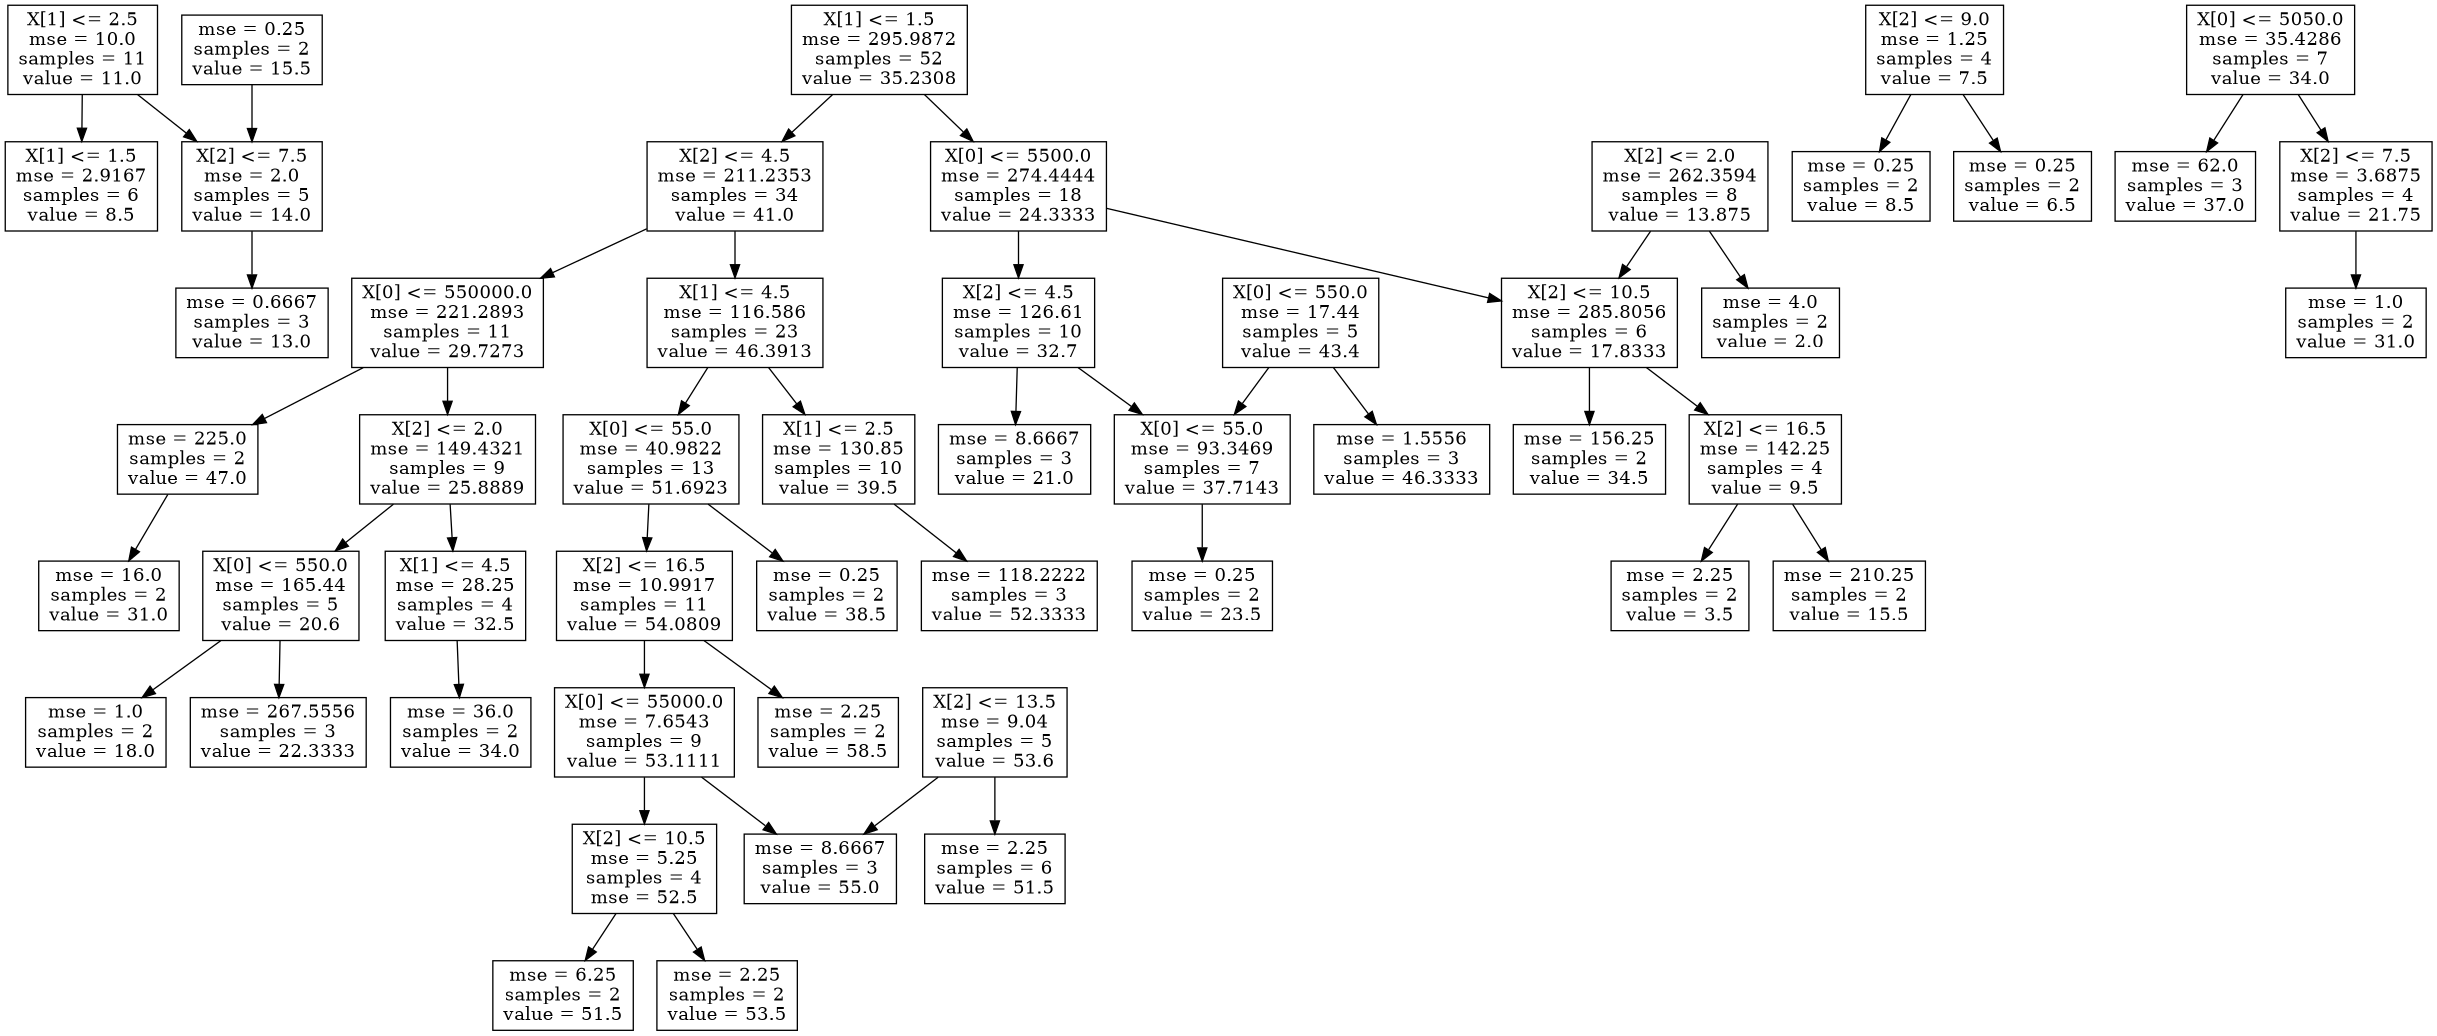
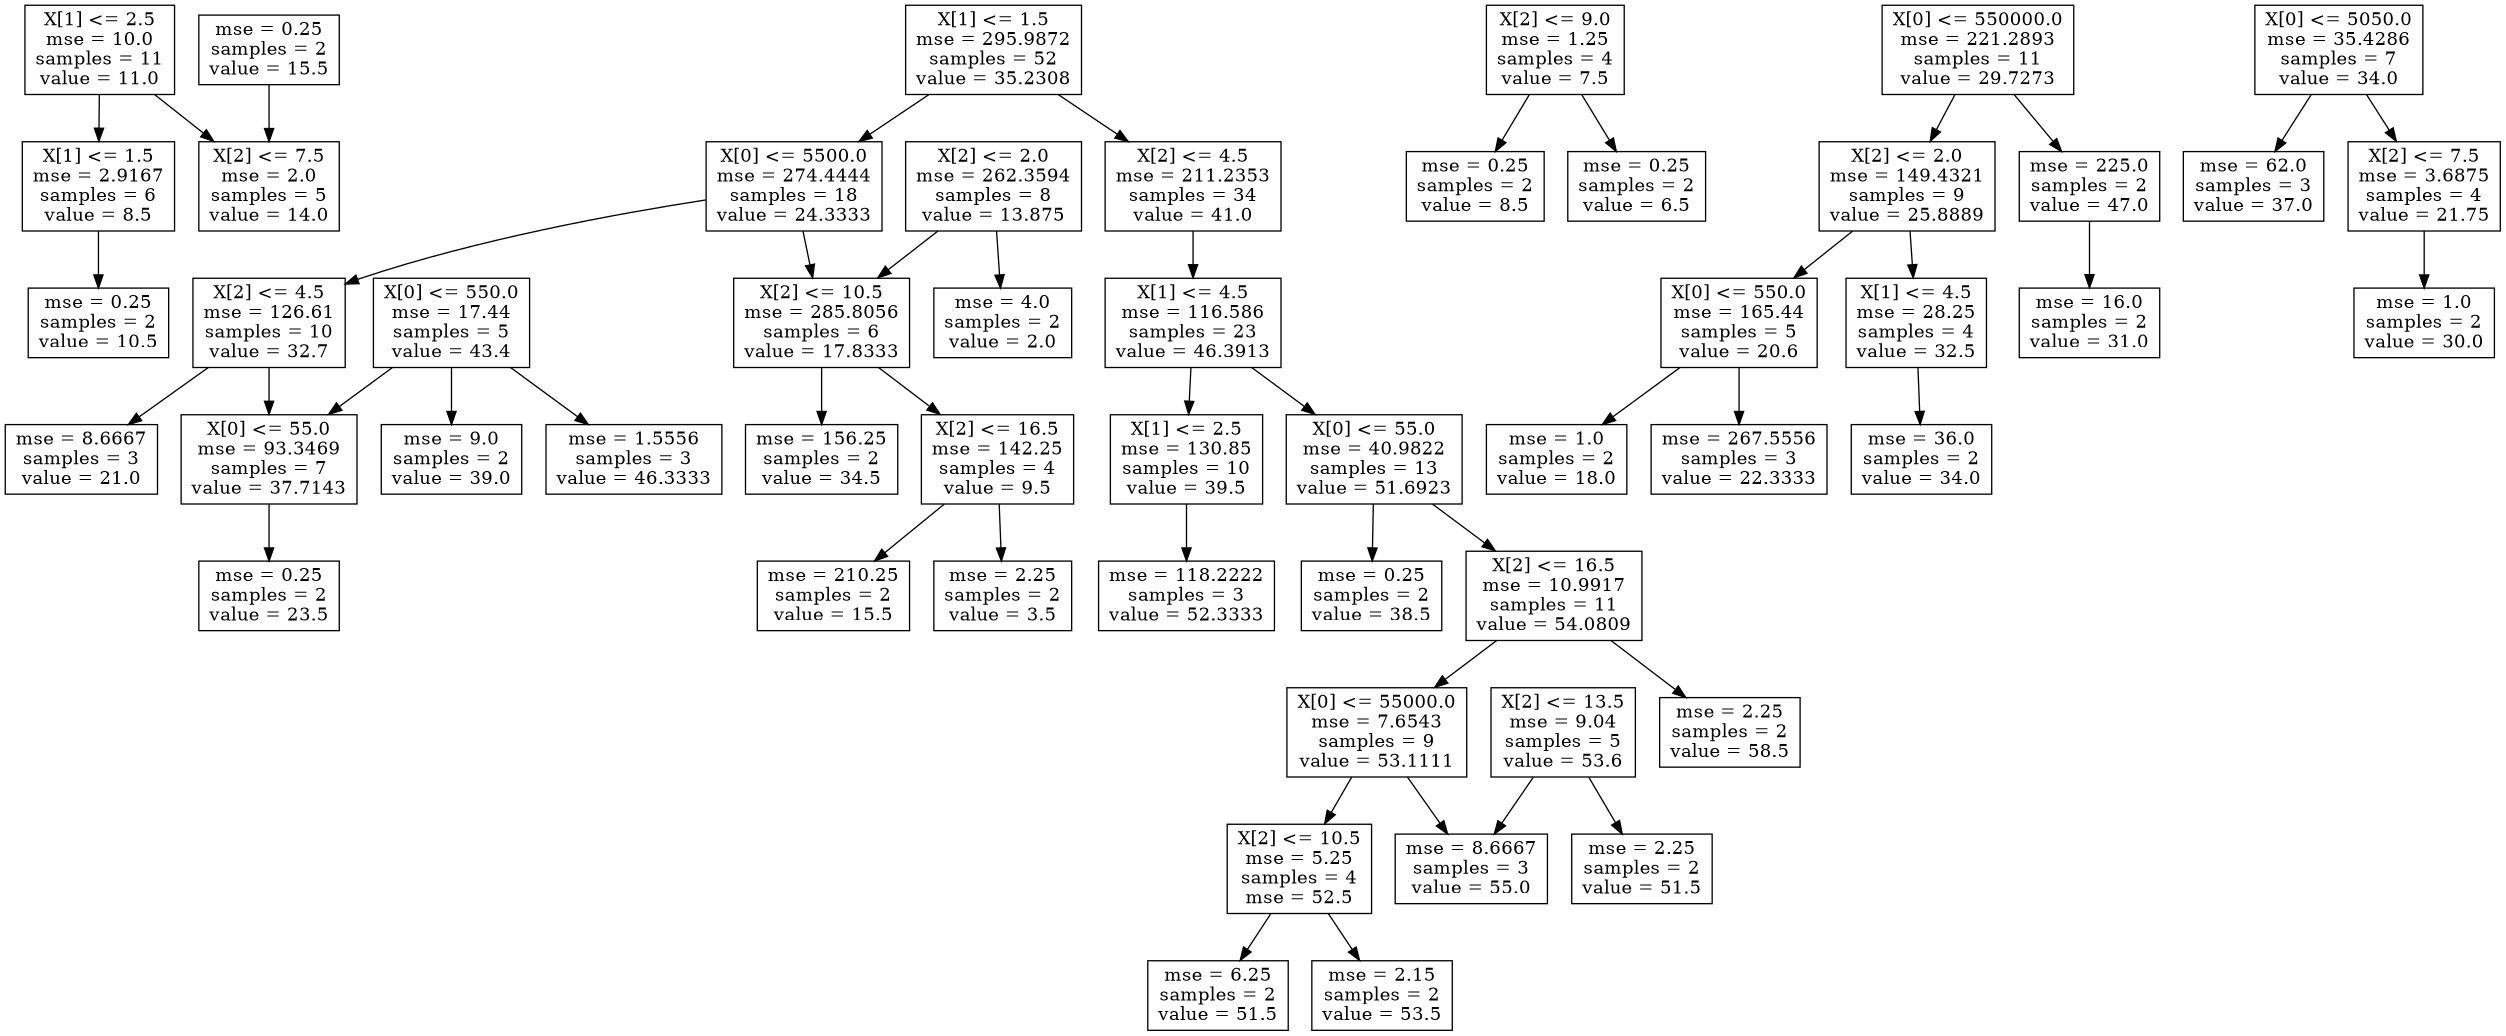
edge "X[2] <= 4.5 mse = 211.2353 samples = 34 value = 41.0" -> "X[0] <= 550000.0 mse = 221.2893 samples = 11 value = 29.7273": removed
node "mse = 0.25 samples = 2 value = 10.5": added
node "mse = 0.6667 samples = 3 value = 13.0": removed
node "mse = 1.0 samples = 2 value = 31.0": label "mse = 1.0 samples = 2 value = 31.0" -> "mse = 1.0 samples = 2 value = 30.0"
node "mse = 9.0 samples = 2 value = 39.0": added
node "mse = 2.25 samples = 6 value = 51.5": label "mse = 2.25 samples = 6 value = 51.5" -> "mse = 2.25 samples = 2 value = 51.5"
node "mse = 2.25 samples = 2 value = 53.5": label "mse = 2.25 samples = 2 value = 53.5" -> "mse = 2.15 samples = 2 value = 53.5"
